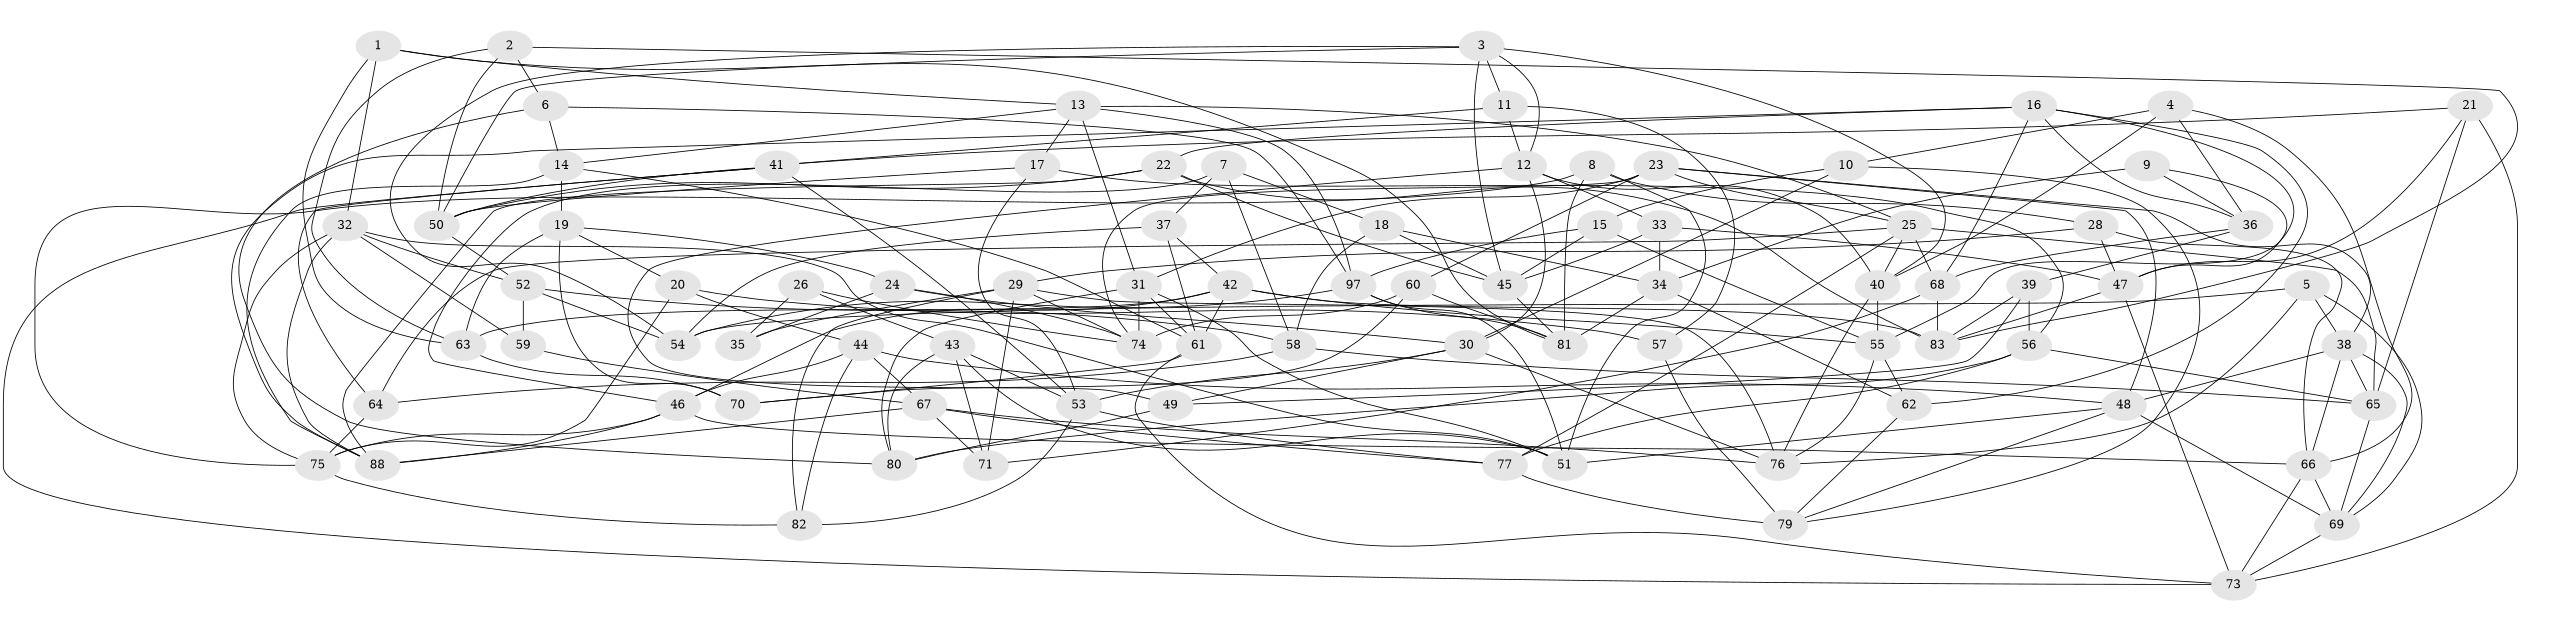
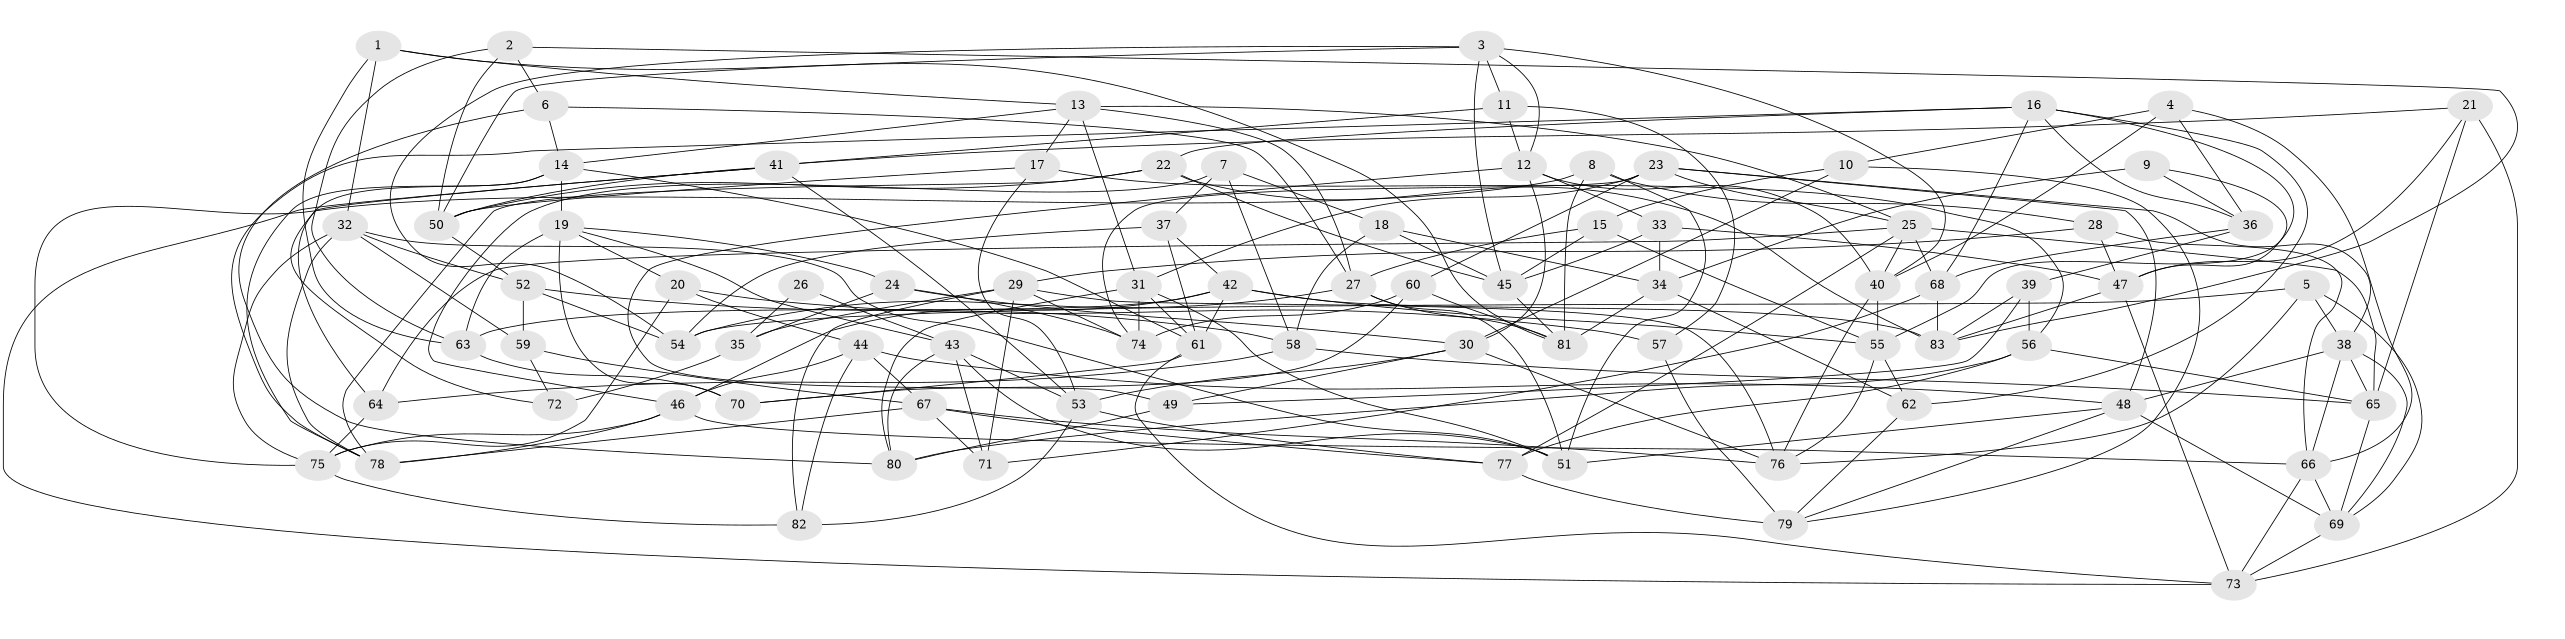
node "97": label "97" -> "27"
edge "19" -- "43": added
edge "26" -- "74": removed
node "72": added
node "88": label "88" -> "78"
